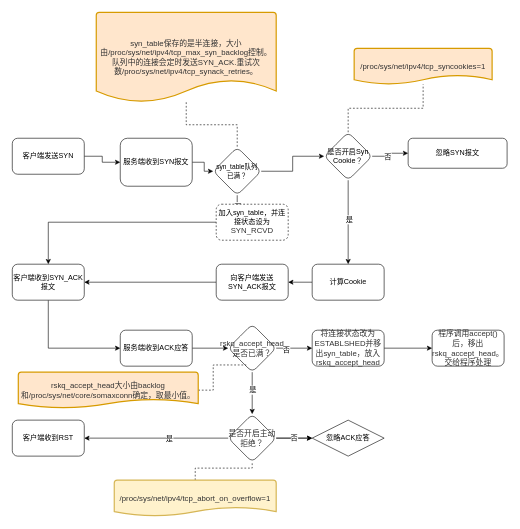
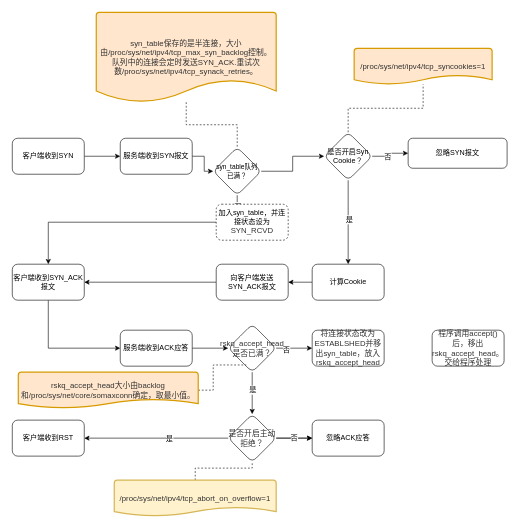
node "客户端发送SYN": label "客户端发送SYN" -> "客户端收到SYN"
node "服务端收到SYN报文": size 72x48 -> 72x36
edge "将连接状态改为ESTABLSHED并移出syn_table，放入rskq_accept_head" -> "程序调用accept()后，移出rskq_accept_head。交给程序处理": removed
node "忽略ACK应答": shape diamond -> rounded rectangle
